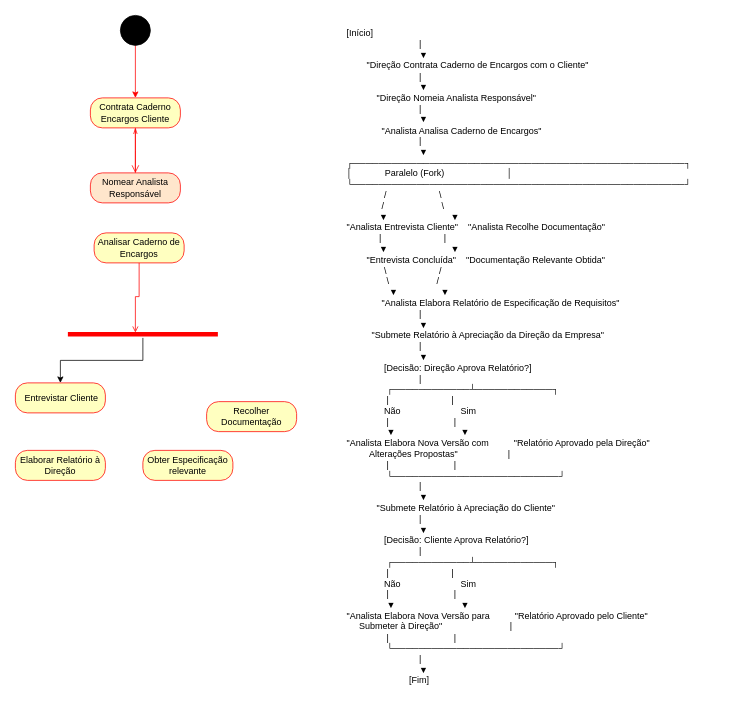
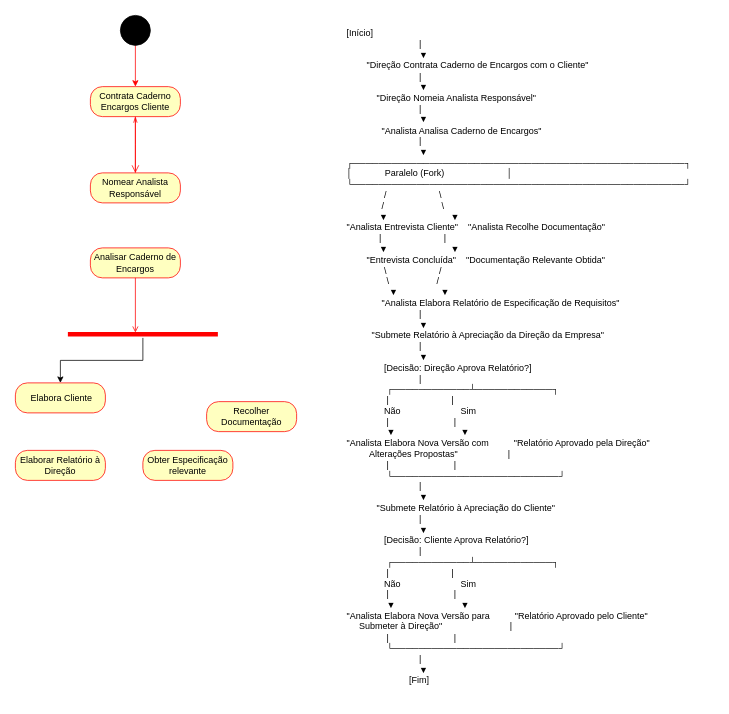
node "Contrata Caderno Encargos Cliente": moved (135, 113) -> (135, 102)
node "Nomear Analista Responsável": fillcolor #ffe6cc -> #ffffc0
node "Analisar Caderno de Encargos": moved (139, 248) -> (135, 263)
node "Entrevistar Cliente": label "Entrevistar Cliente" -> "Elabora Cliente"
